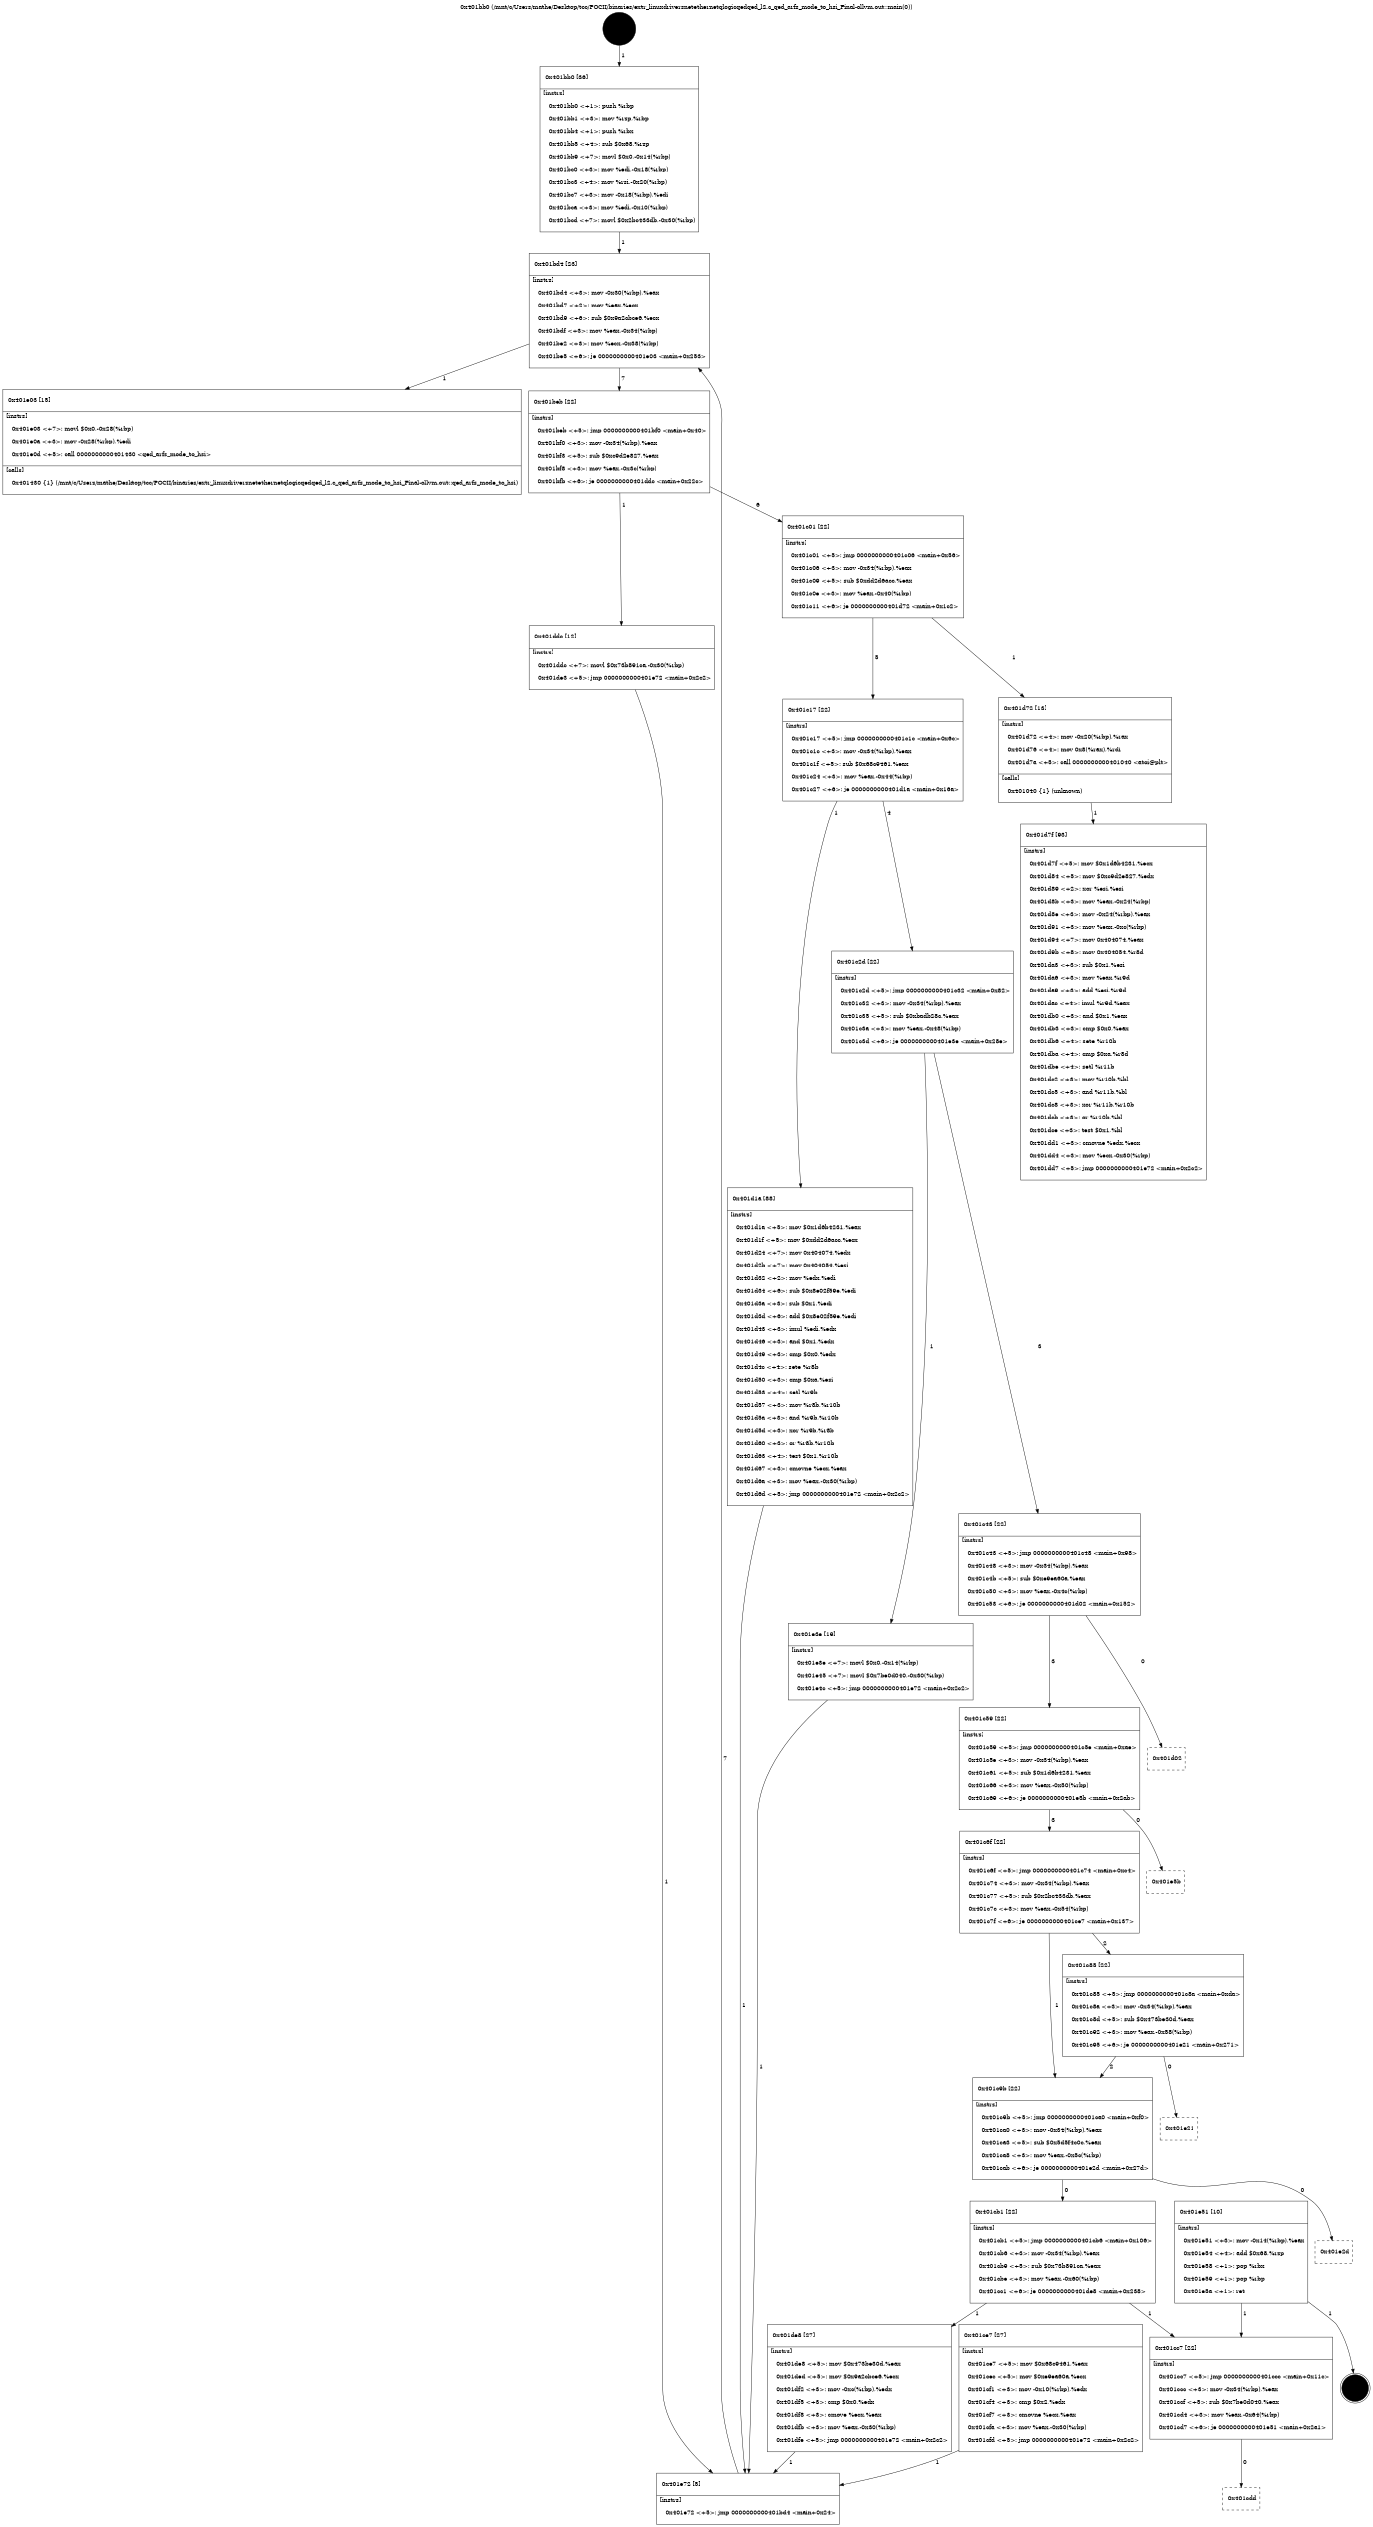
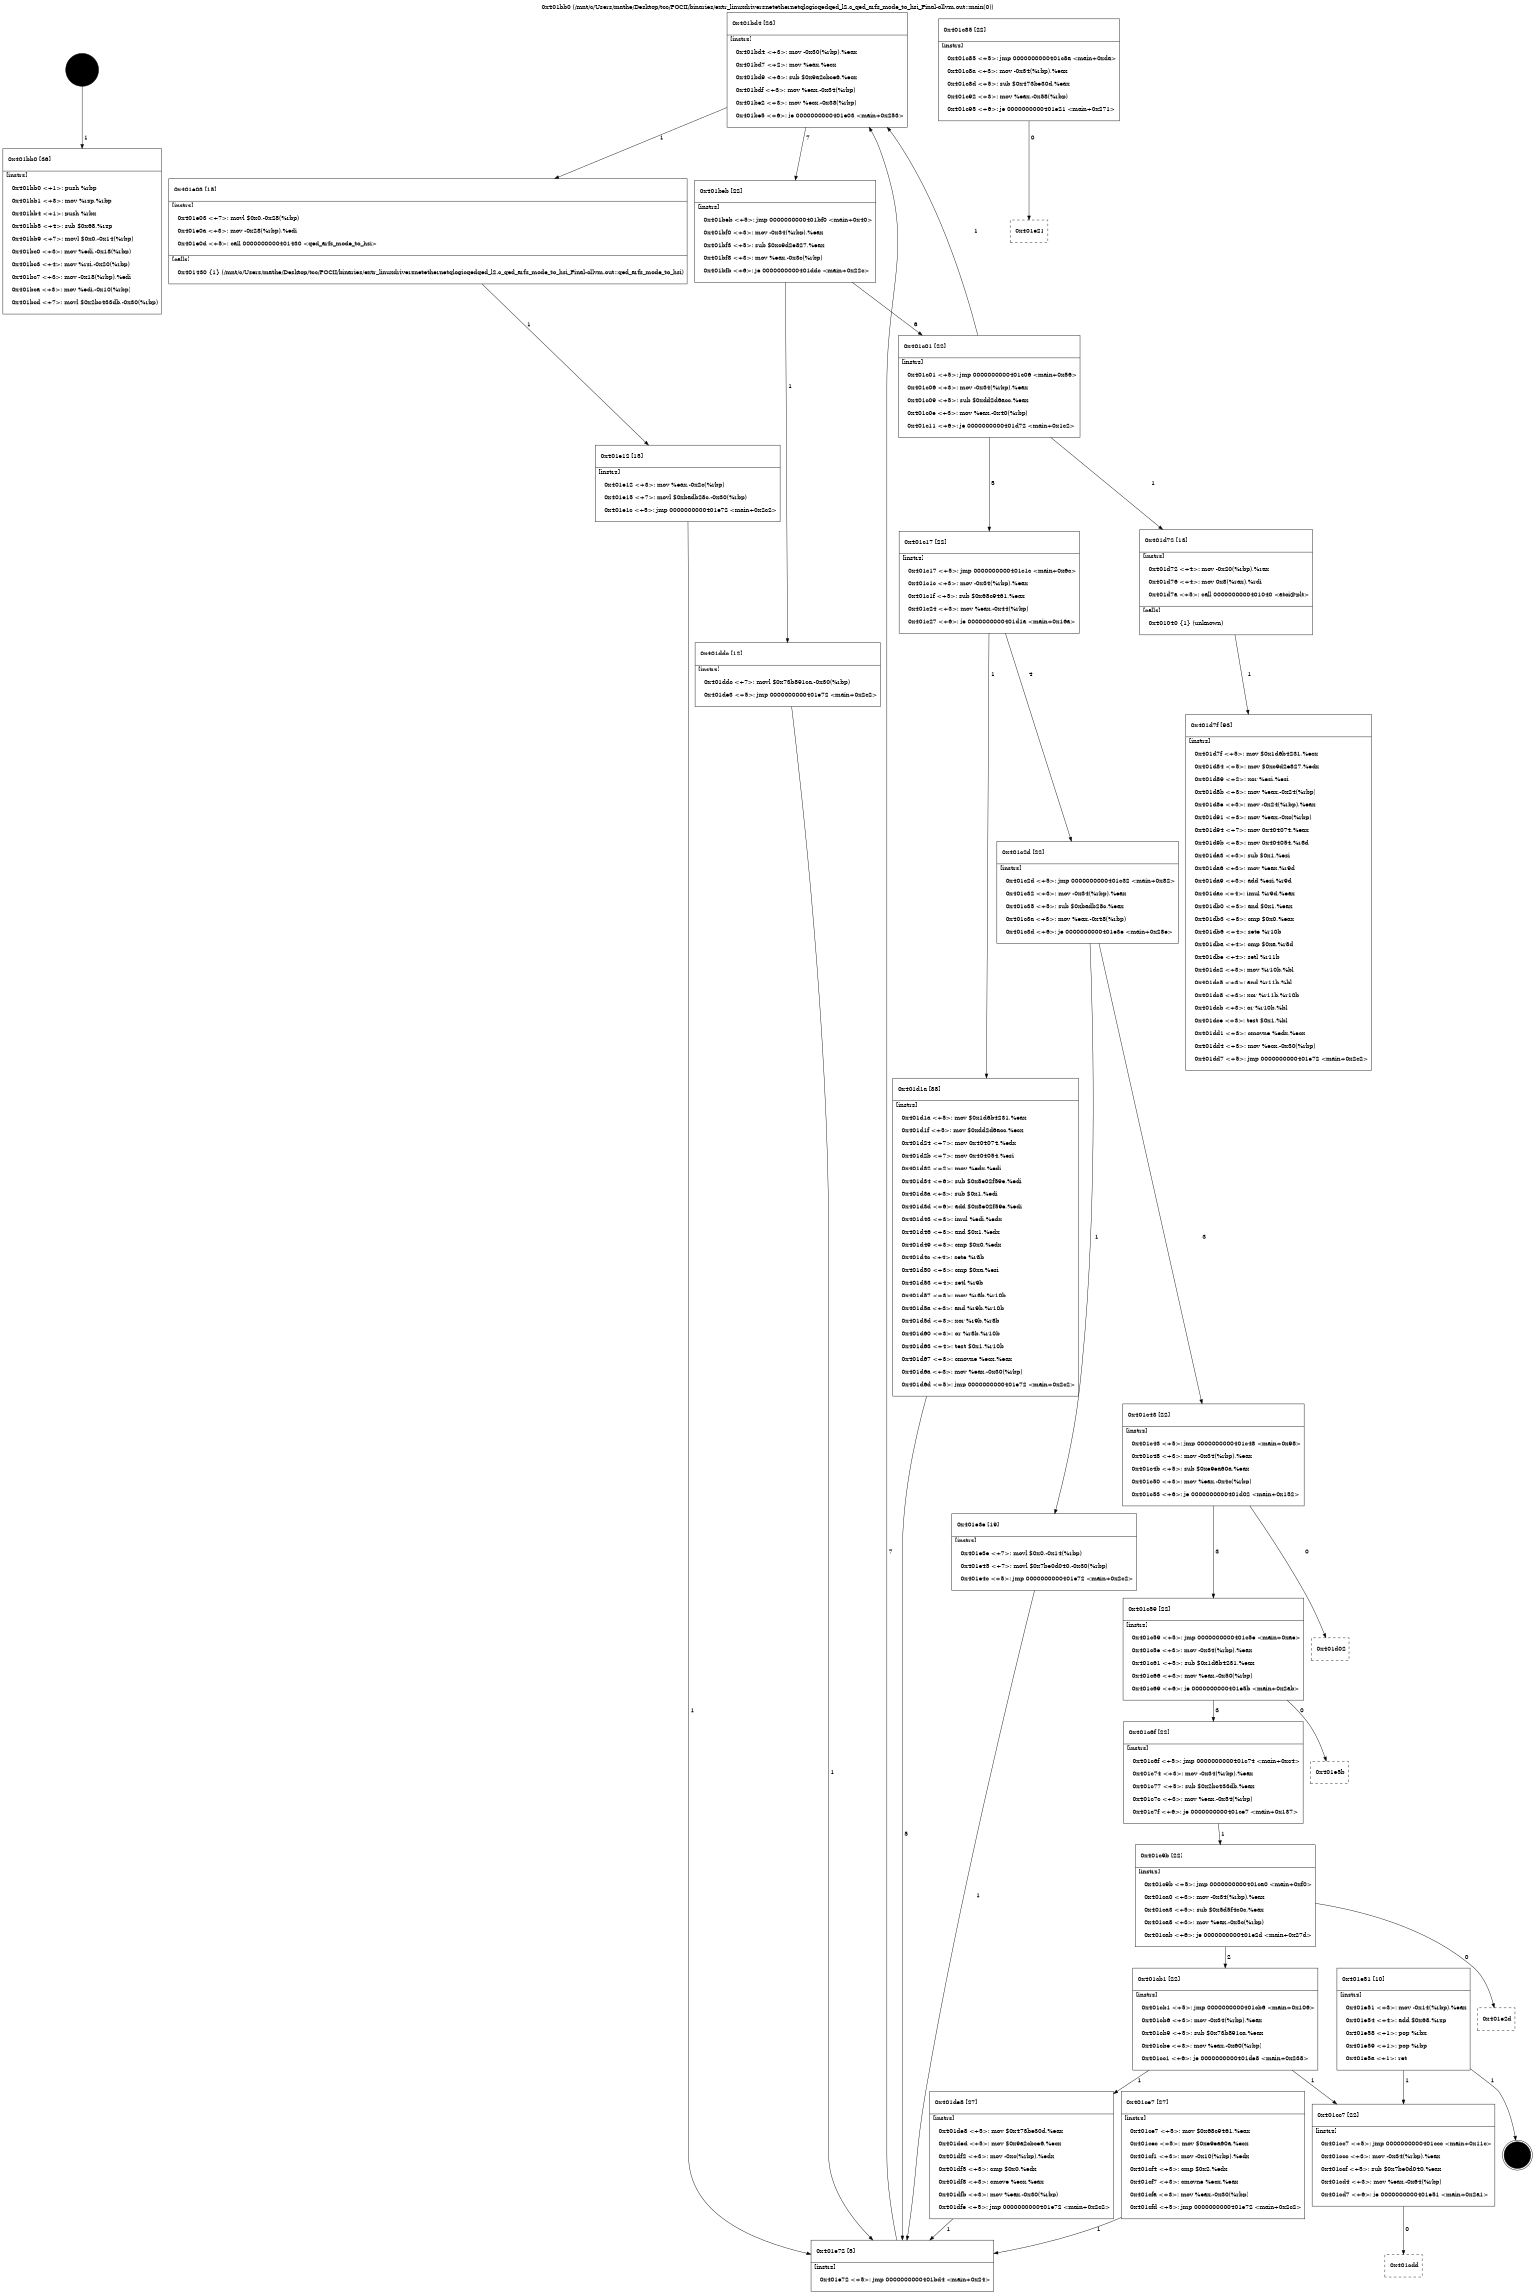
edge "0x401bb0 [36]" -> "0x401bd4 [23]": now "0x401c01 [22]" -> "0x401bd4 [23]"
node "0x401e12 [15]": added
edge "0x401c6f [22]" -> "0x401c85 [22]": removed, label "2"
edge "0x401d1a [88]" -> "0x401e72 [5]": label " 1" -> " 5"
edge "0x401c85 [22]" -> "0x401c9b [22]": removed, label "2"
edge "0x401c9b [22]" -> "0x401cb1 [22]": label " 0" -> " 2"
